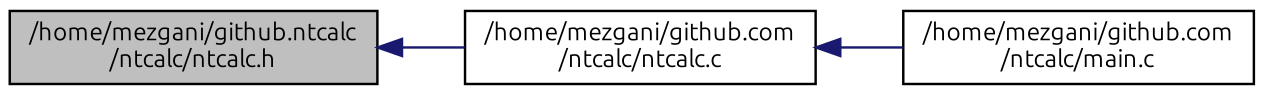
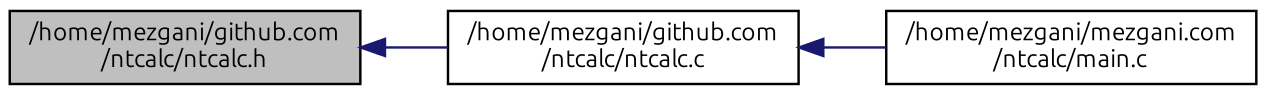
node "/home/mezgani/github.ntcalc /ntcalc/ntcalc.h": label "/home/mezgani/github.ntcalc /ntcalc/ntcalc.h" -> "/home/mezgani/github.com /ntcalc/ntcalc.h"
node "/home/mezgani/github.com /ntcalc/main.c": label "/home/mezgani/github.com /ntcalc/main.c" -> "/home/mezgani/mezgani.com /ntcalc/main.c"
